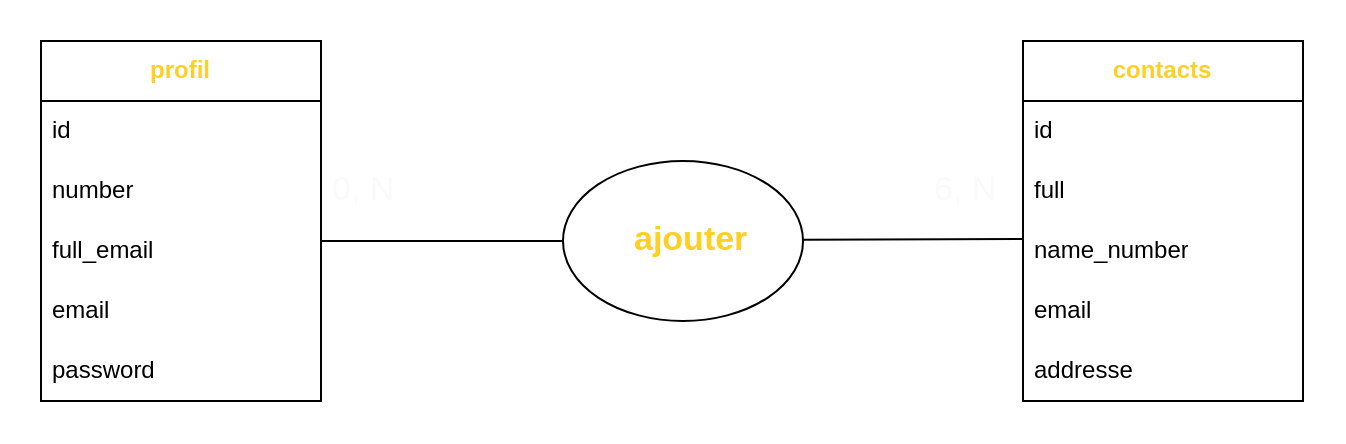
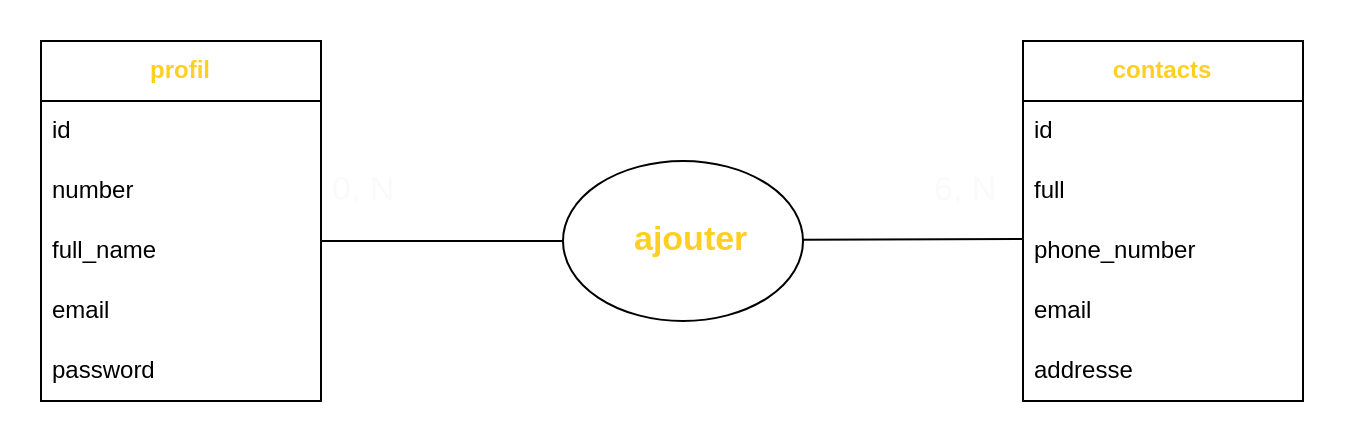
node "full_email": label "full_email" -> "full_name"
node "name_number": label "name_number" -> "phone_number"
